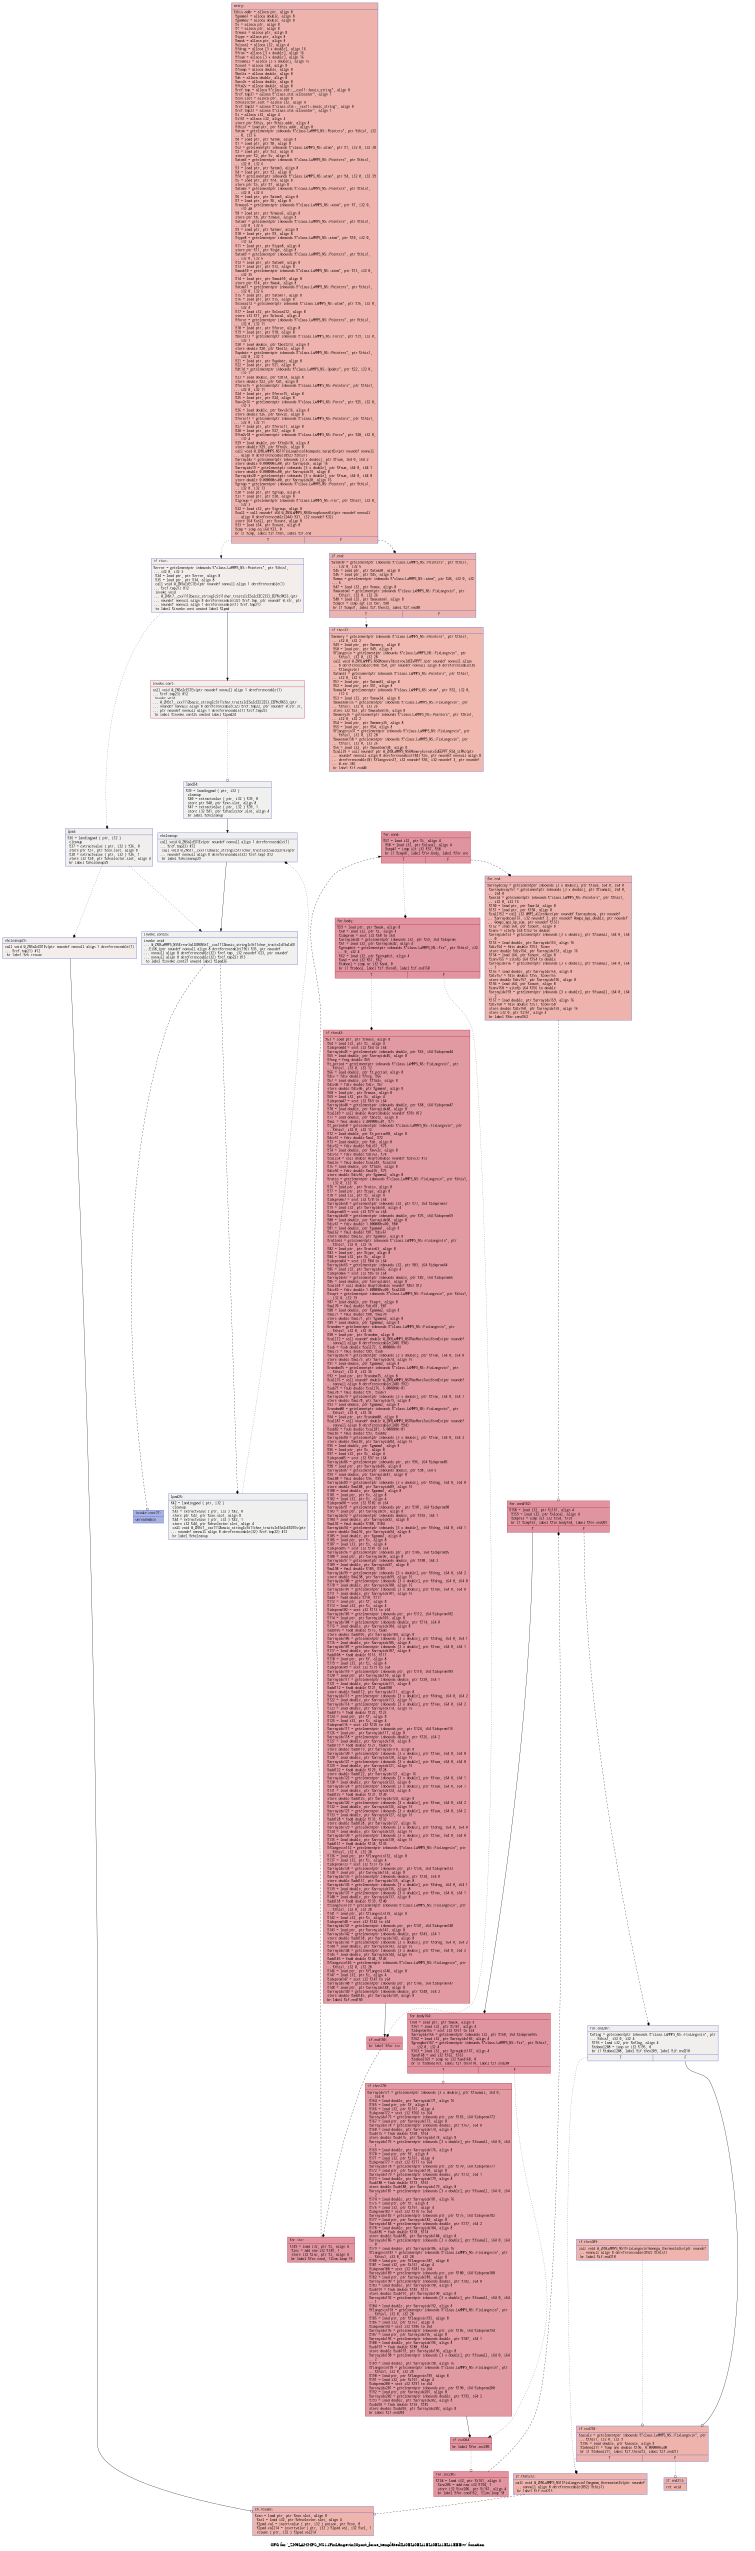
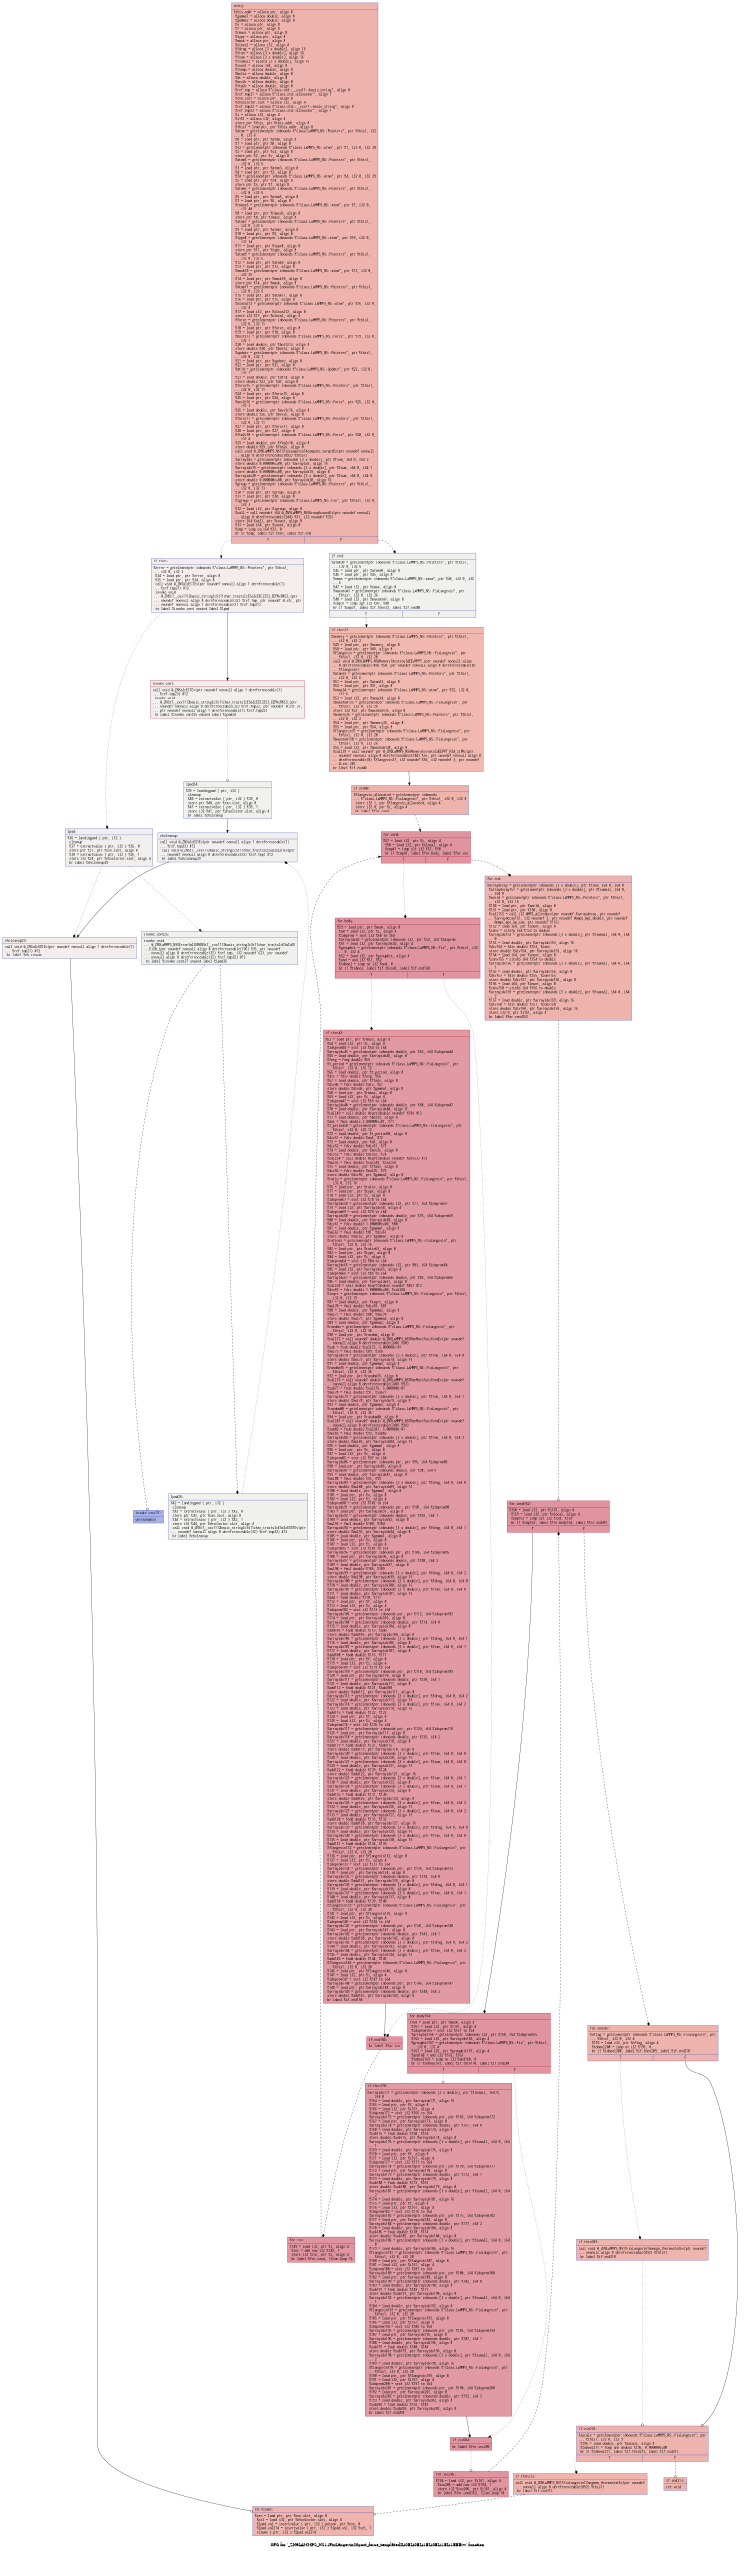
node "if.end:": fillcolor #d6524470 -> #dedcdb70
node "if.end40:": added
edge "ehcleanup:" -> "invoke.cont25:": now "ehcleanup:" -> "ehcleanup29:"
node "for.end207:": fillcolor #e0dbd870 -> #d6524470
edge "for.end207:" -> "if.then212:": now "for.end207:" -> "if.then209:"
edge "if.end210:" -> "if.end213:": style dotted -> dashed
